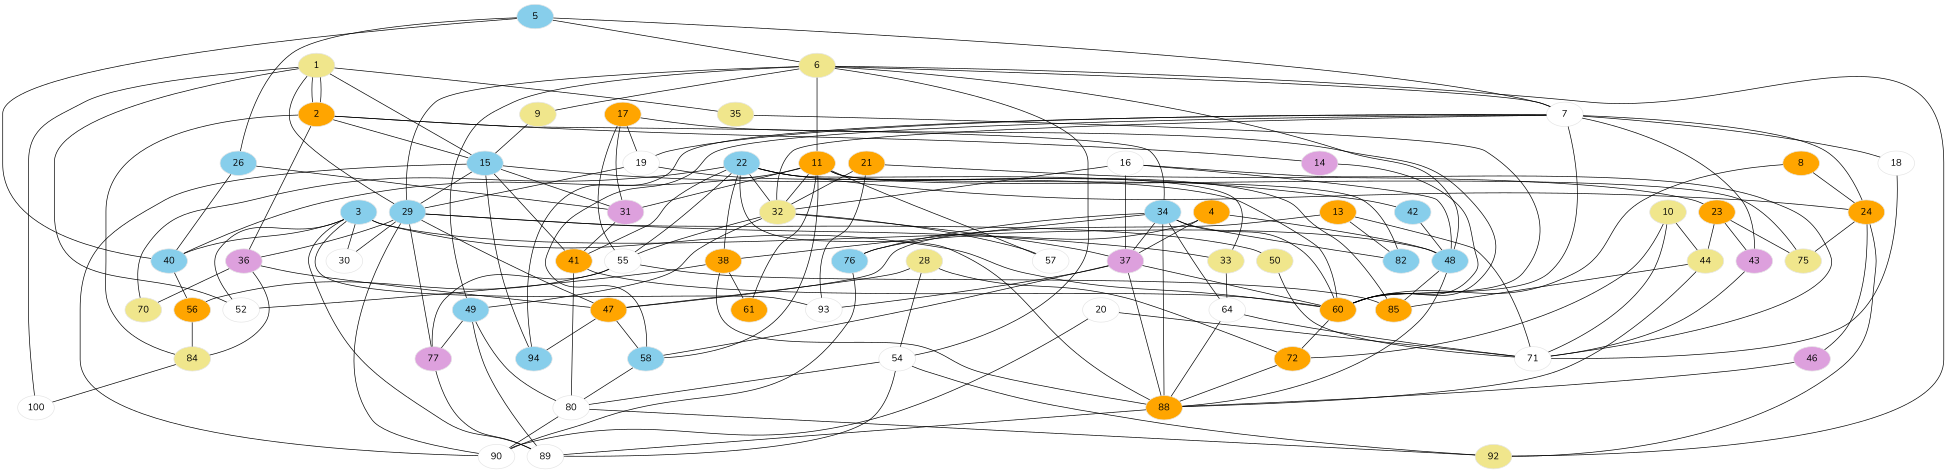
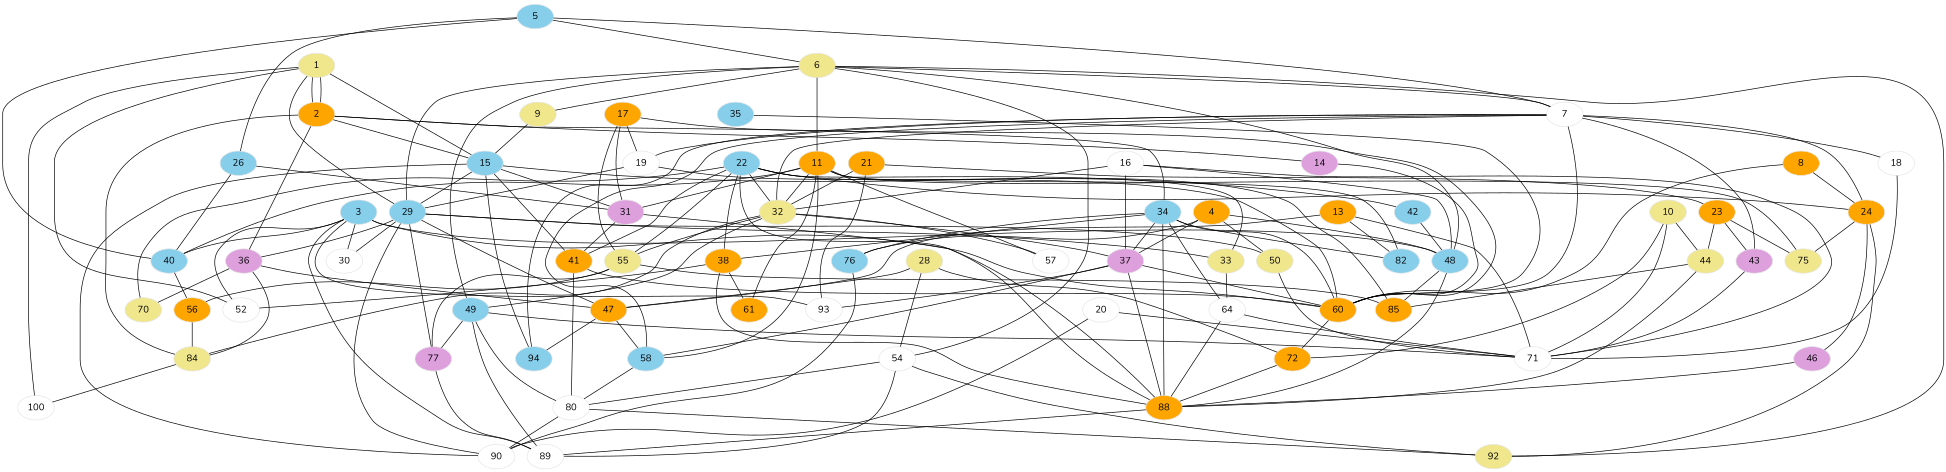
edge "1" -- "35": removed
node "35": fillcolor khaki -> skyblue
edge "4" -- "50": added
node "55": fillcolor white -> khaki
edge "31" -- "88": added
edge "32" -- "84": added
edge "49" -- "71": added
